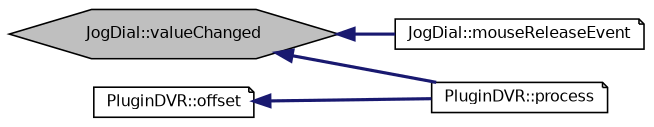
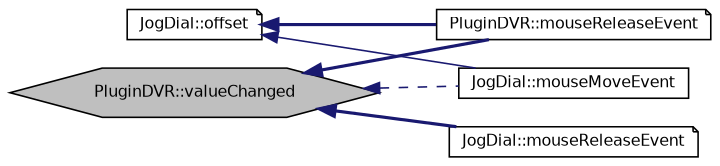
node "JogDial::valueChanged": label "JogDial::valueChanged" -> "PluginDVR::valueChanged"
node "JogDial::mouseMoveEvent": added
node "PluginDVR::process": label "PluginDVR::process" -> "PluginDVR::mouseReleaseEvent"
node "PluginDVR::offset": label "PluginDVR::offset" -> "JogDial::offset"
